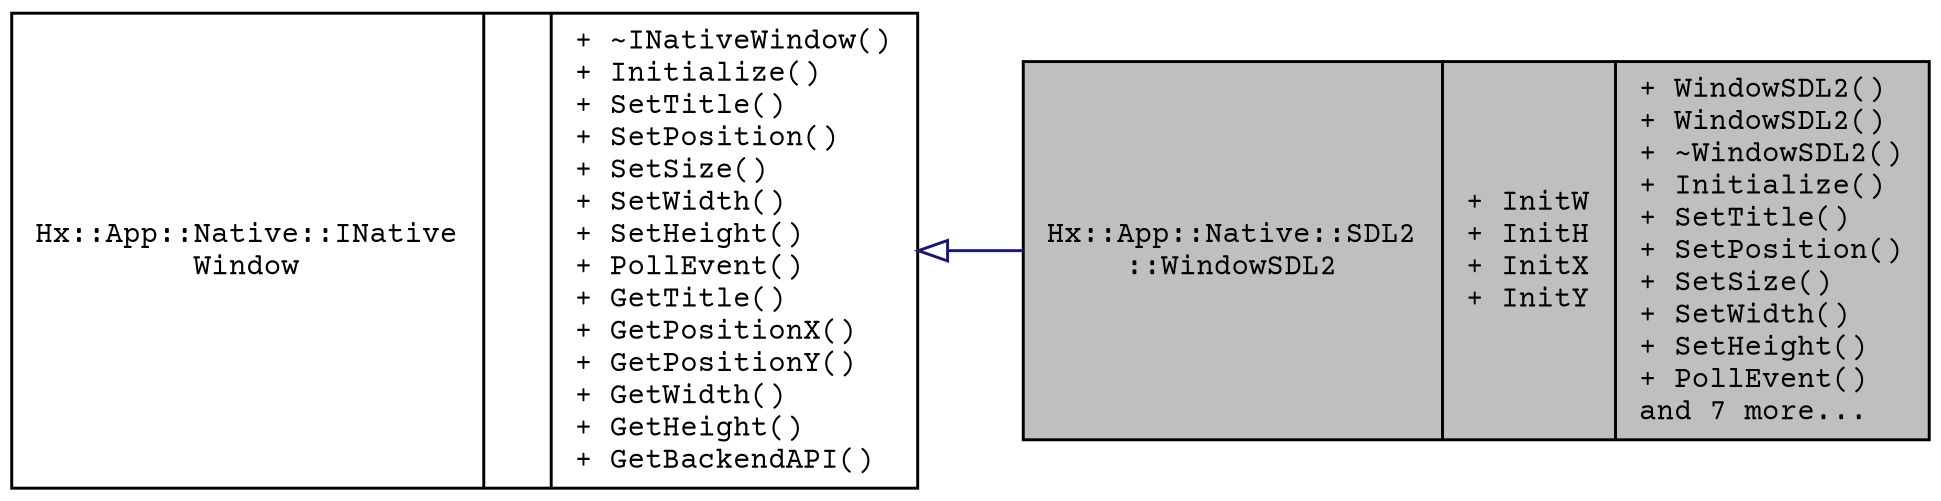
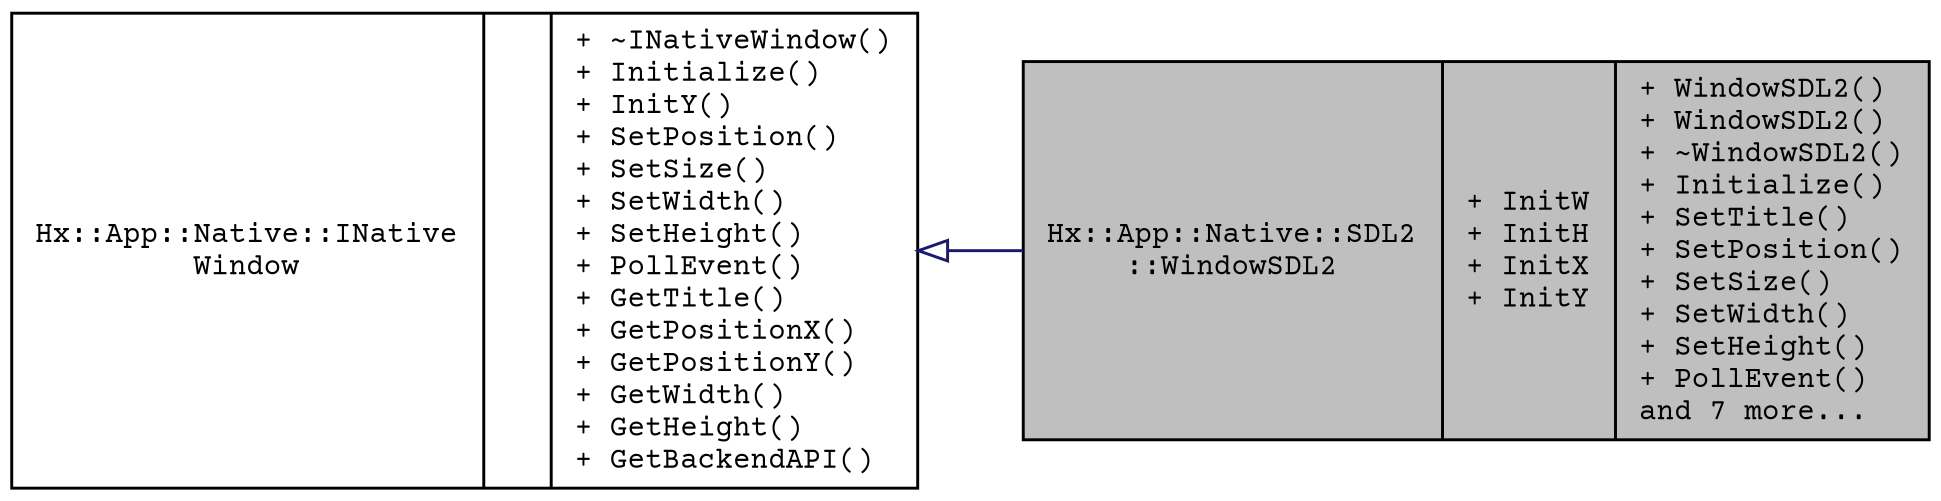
node "Hx::App::Native::INative": text "+ SetTitle()" -> "+ InitY()"
